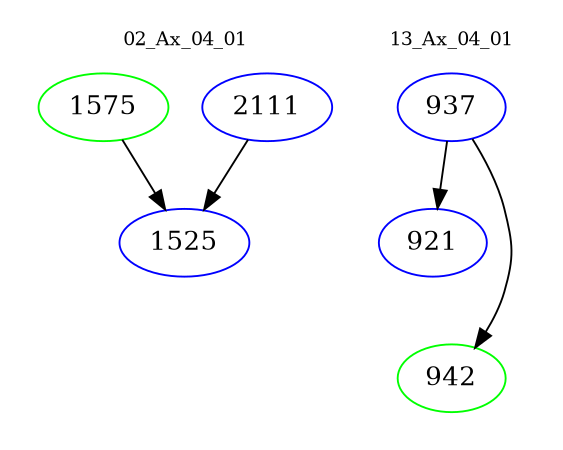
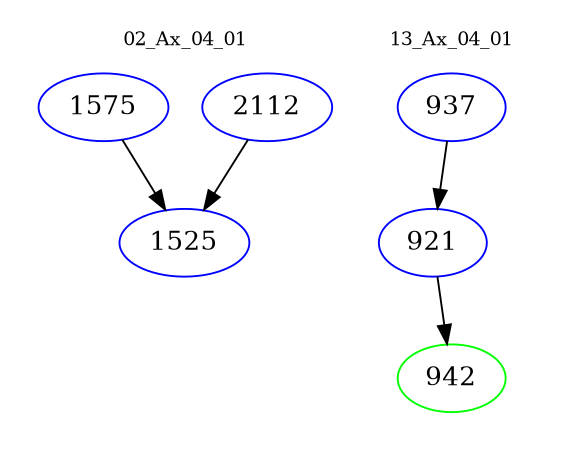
node "1575": color green -> blue
node "2111": label "2111" -> "2112"
edge "937" -> "942": now "921" -> "942"
